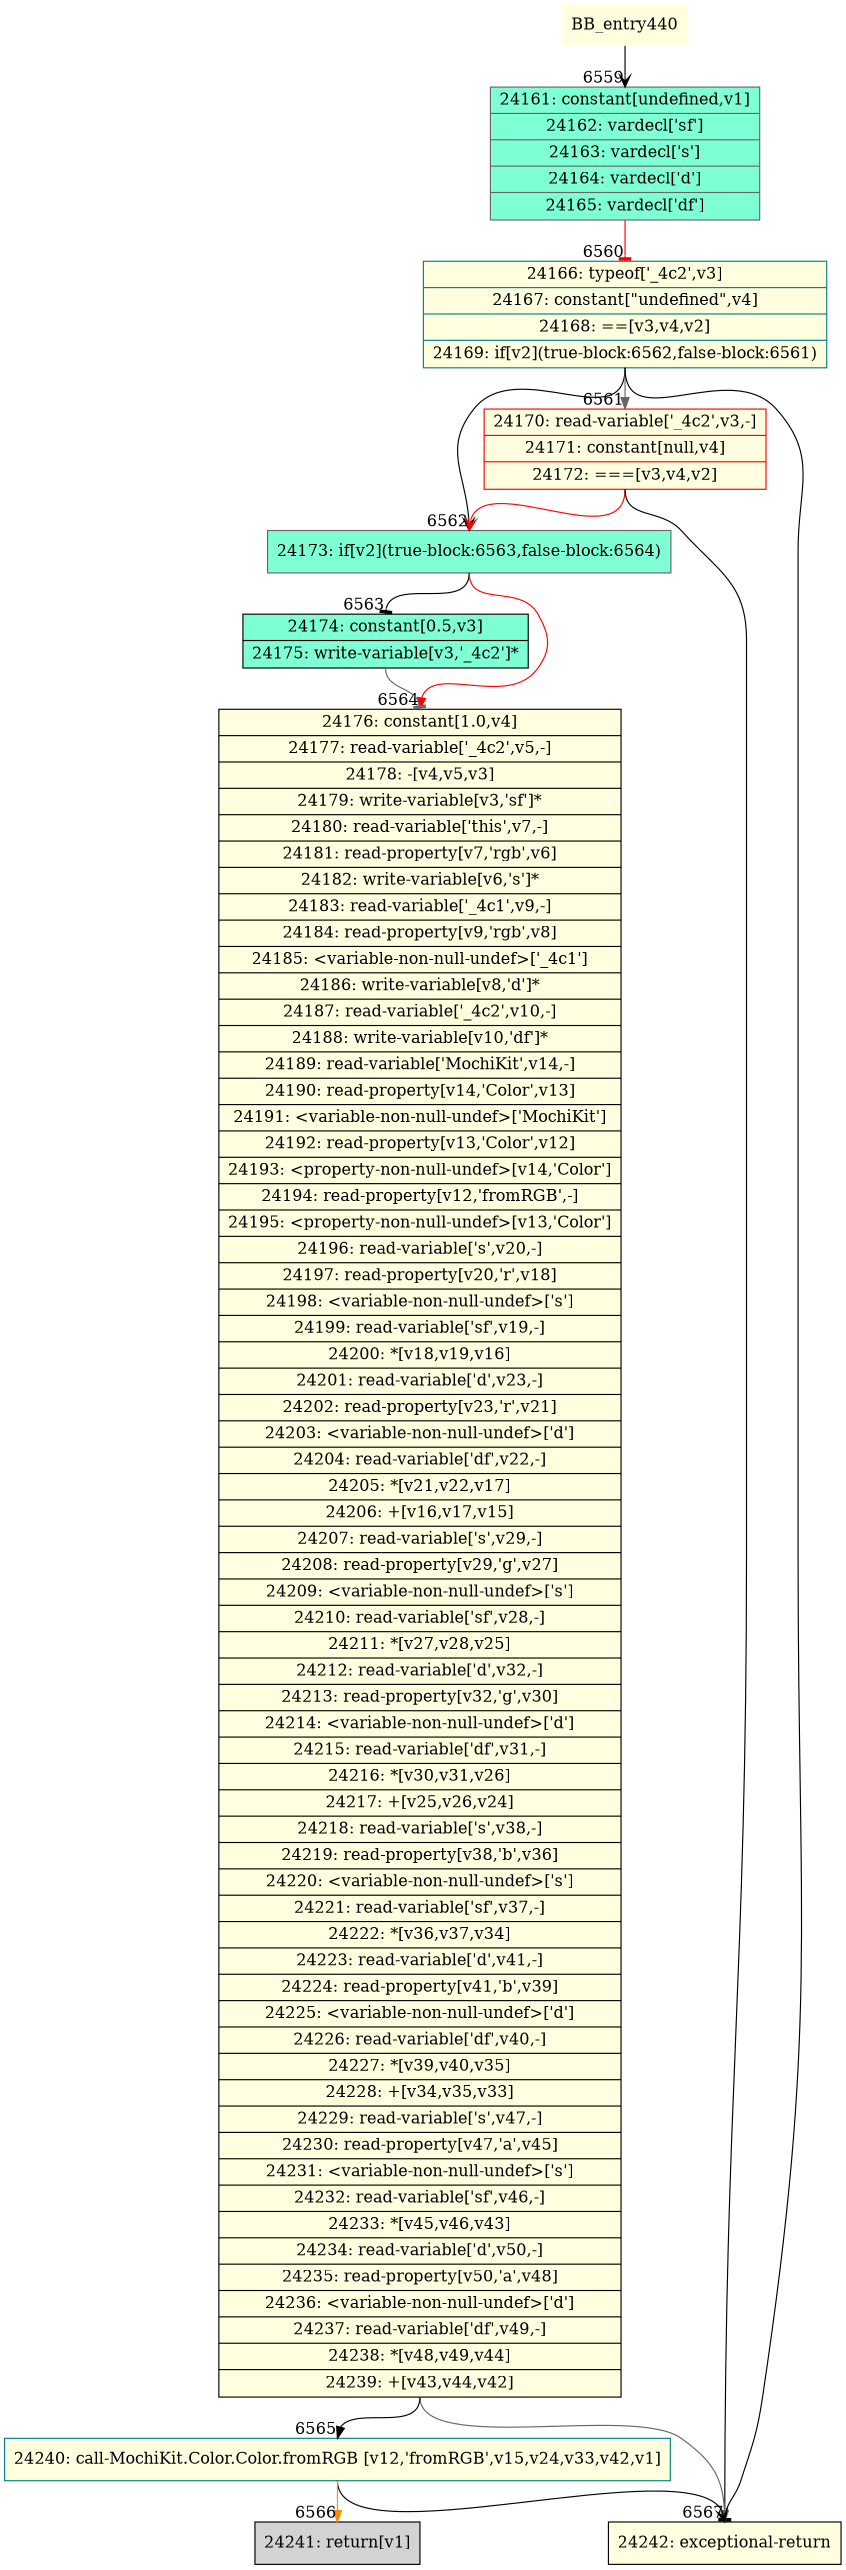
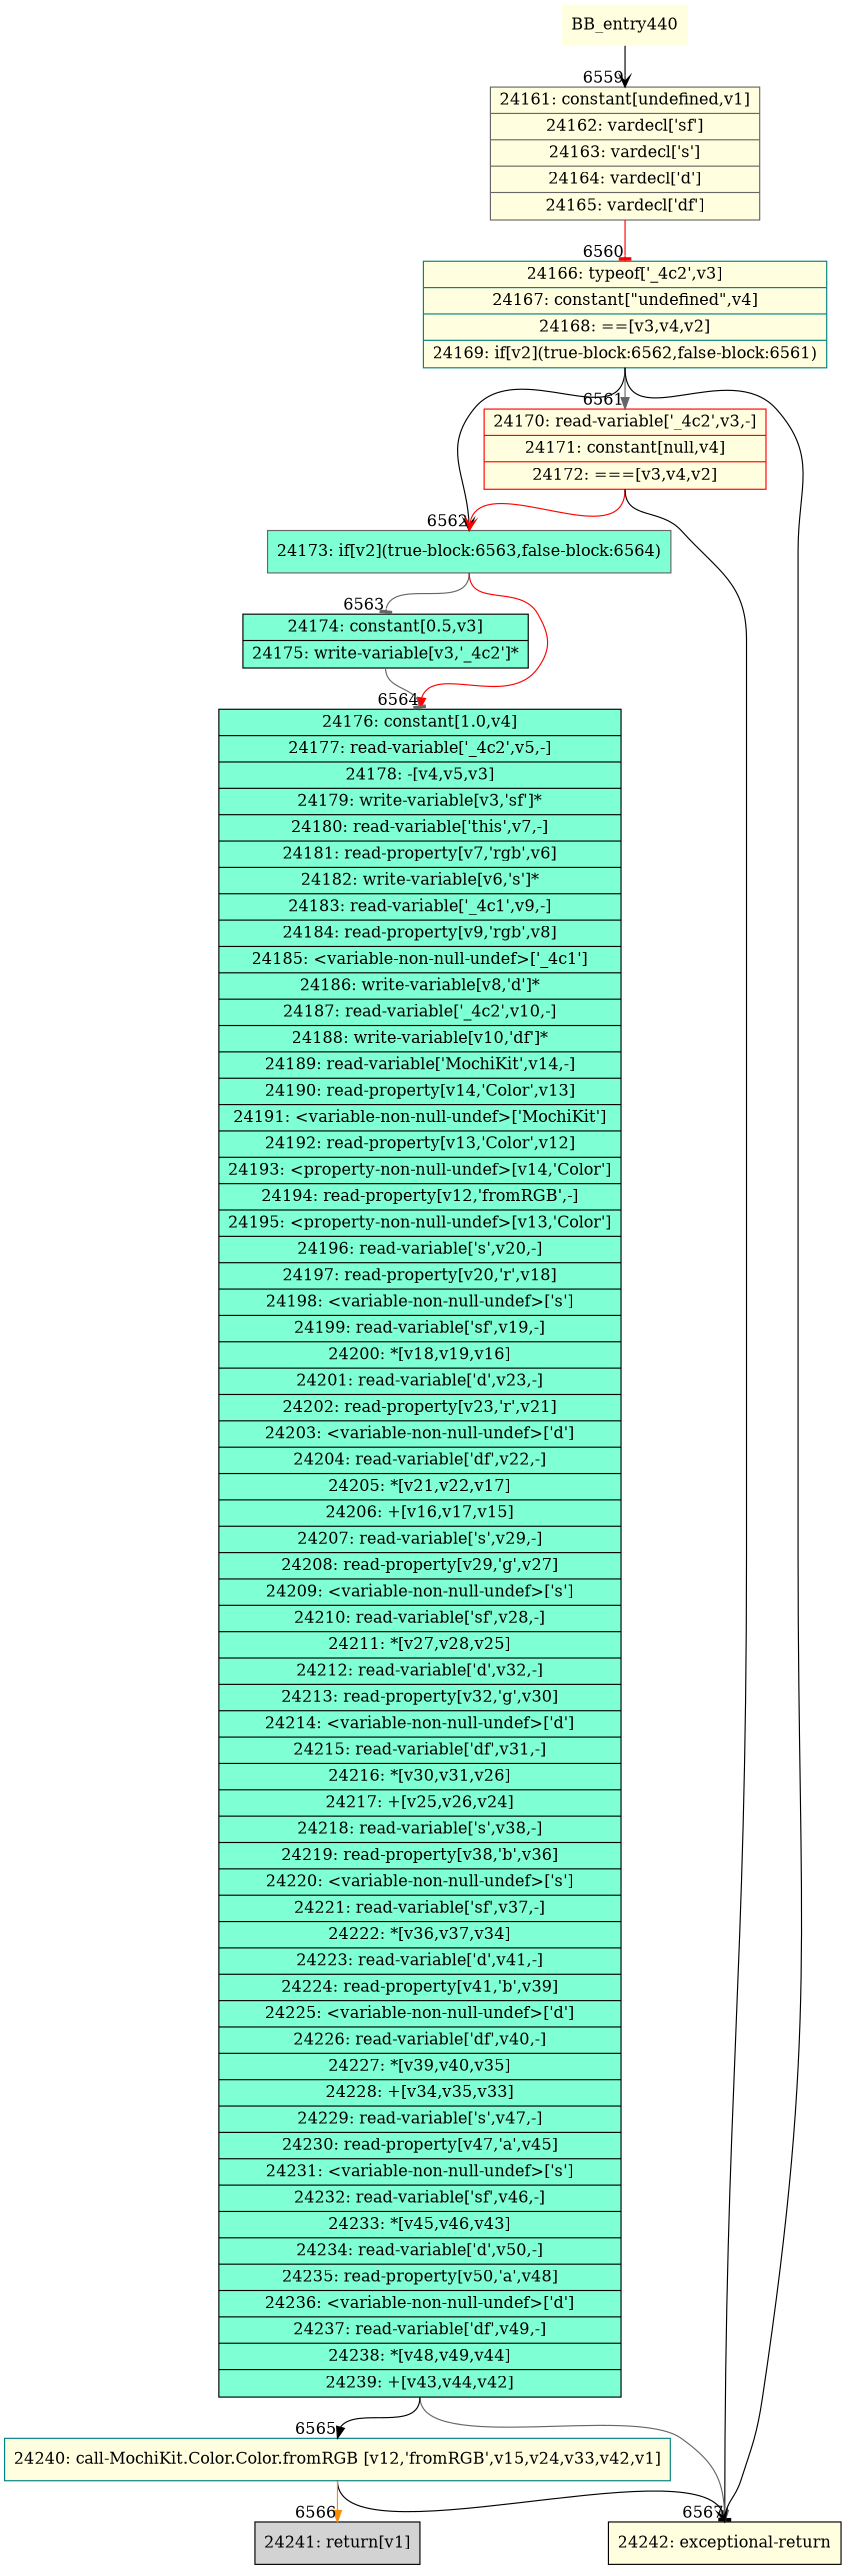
node "24161: constant[undefined,v1]": fillcolor aquamarine -> lightyellow
edge "24173: if[v2](true-block:6563,false-block:6564)" -> "24174: constant[0.5,v3]": color black -> gray40
node "24176: constant[1.0,v4]": fillcolor lightyellow -> aquamarine
